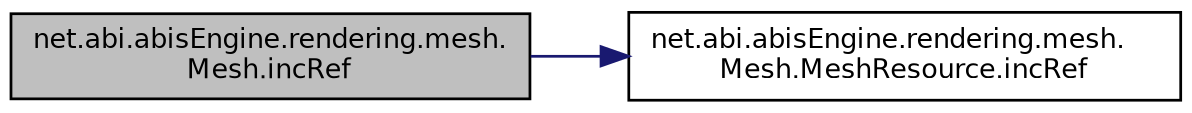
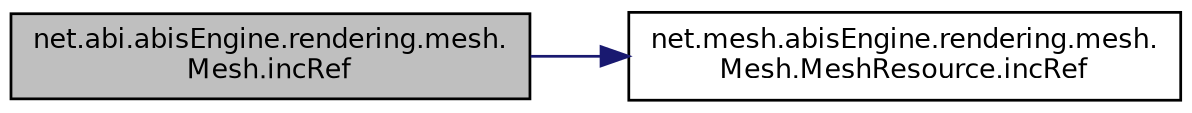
node "net.abi.abisEngine.rendering.mesh. Mesh.MeshResource.incRef": label "net.abi.abisEngine.rendering.mesh. Mesh.MeshResource.incRef" -> "net.mesh.abisEngine.rendering.mesh. Mesh.MeshResource.incRef"
